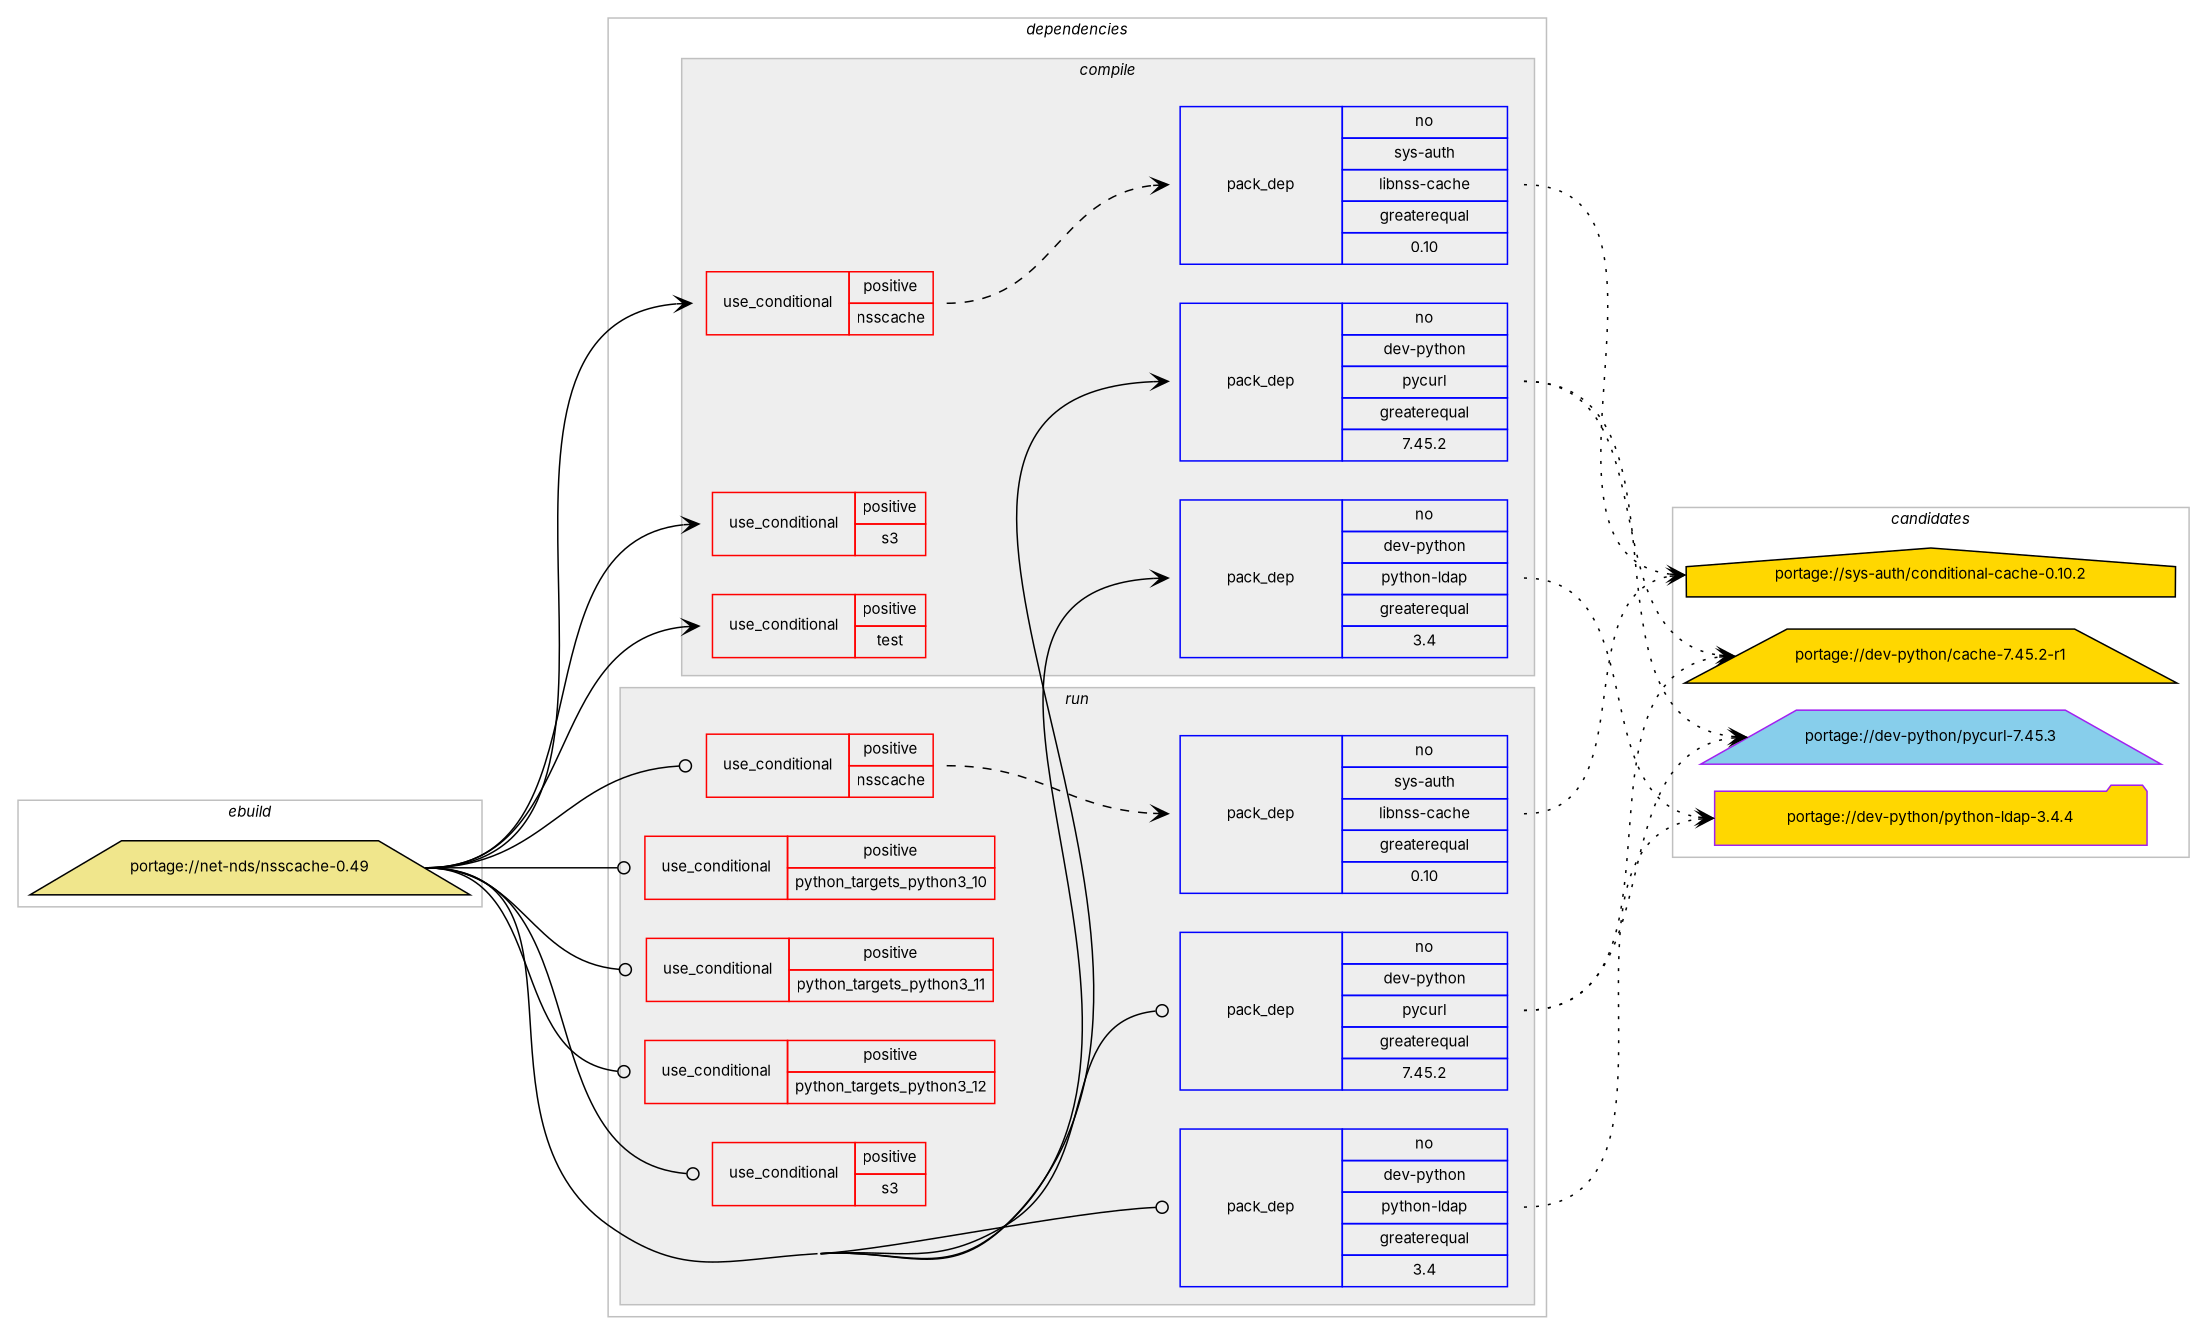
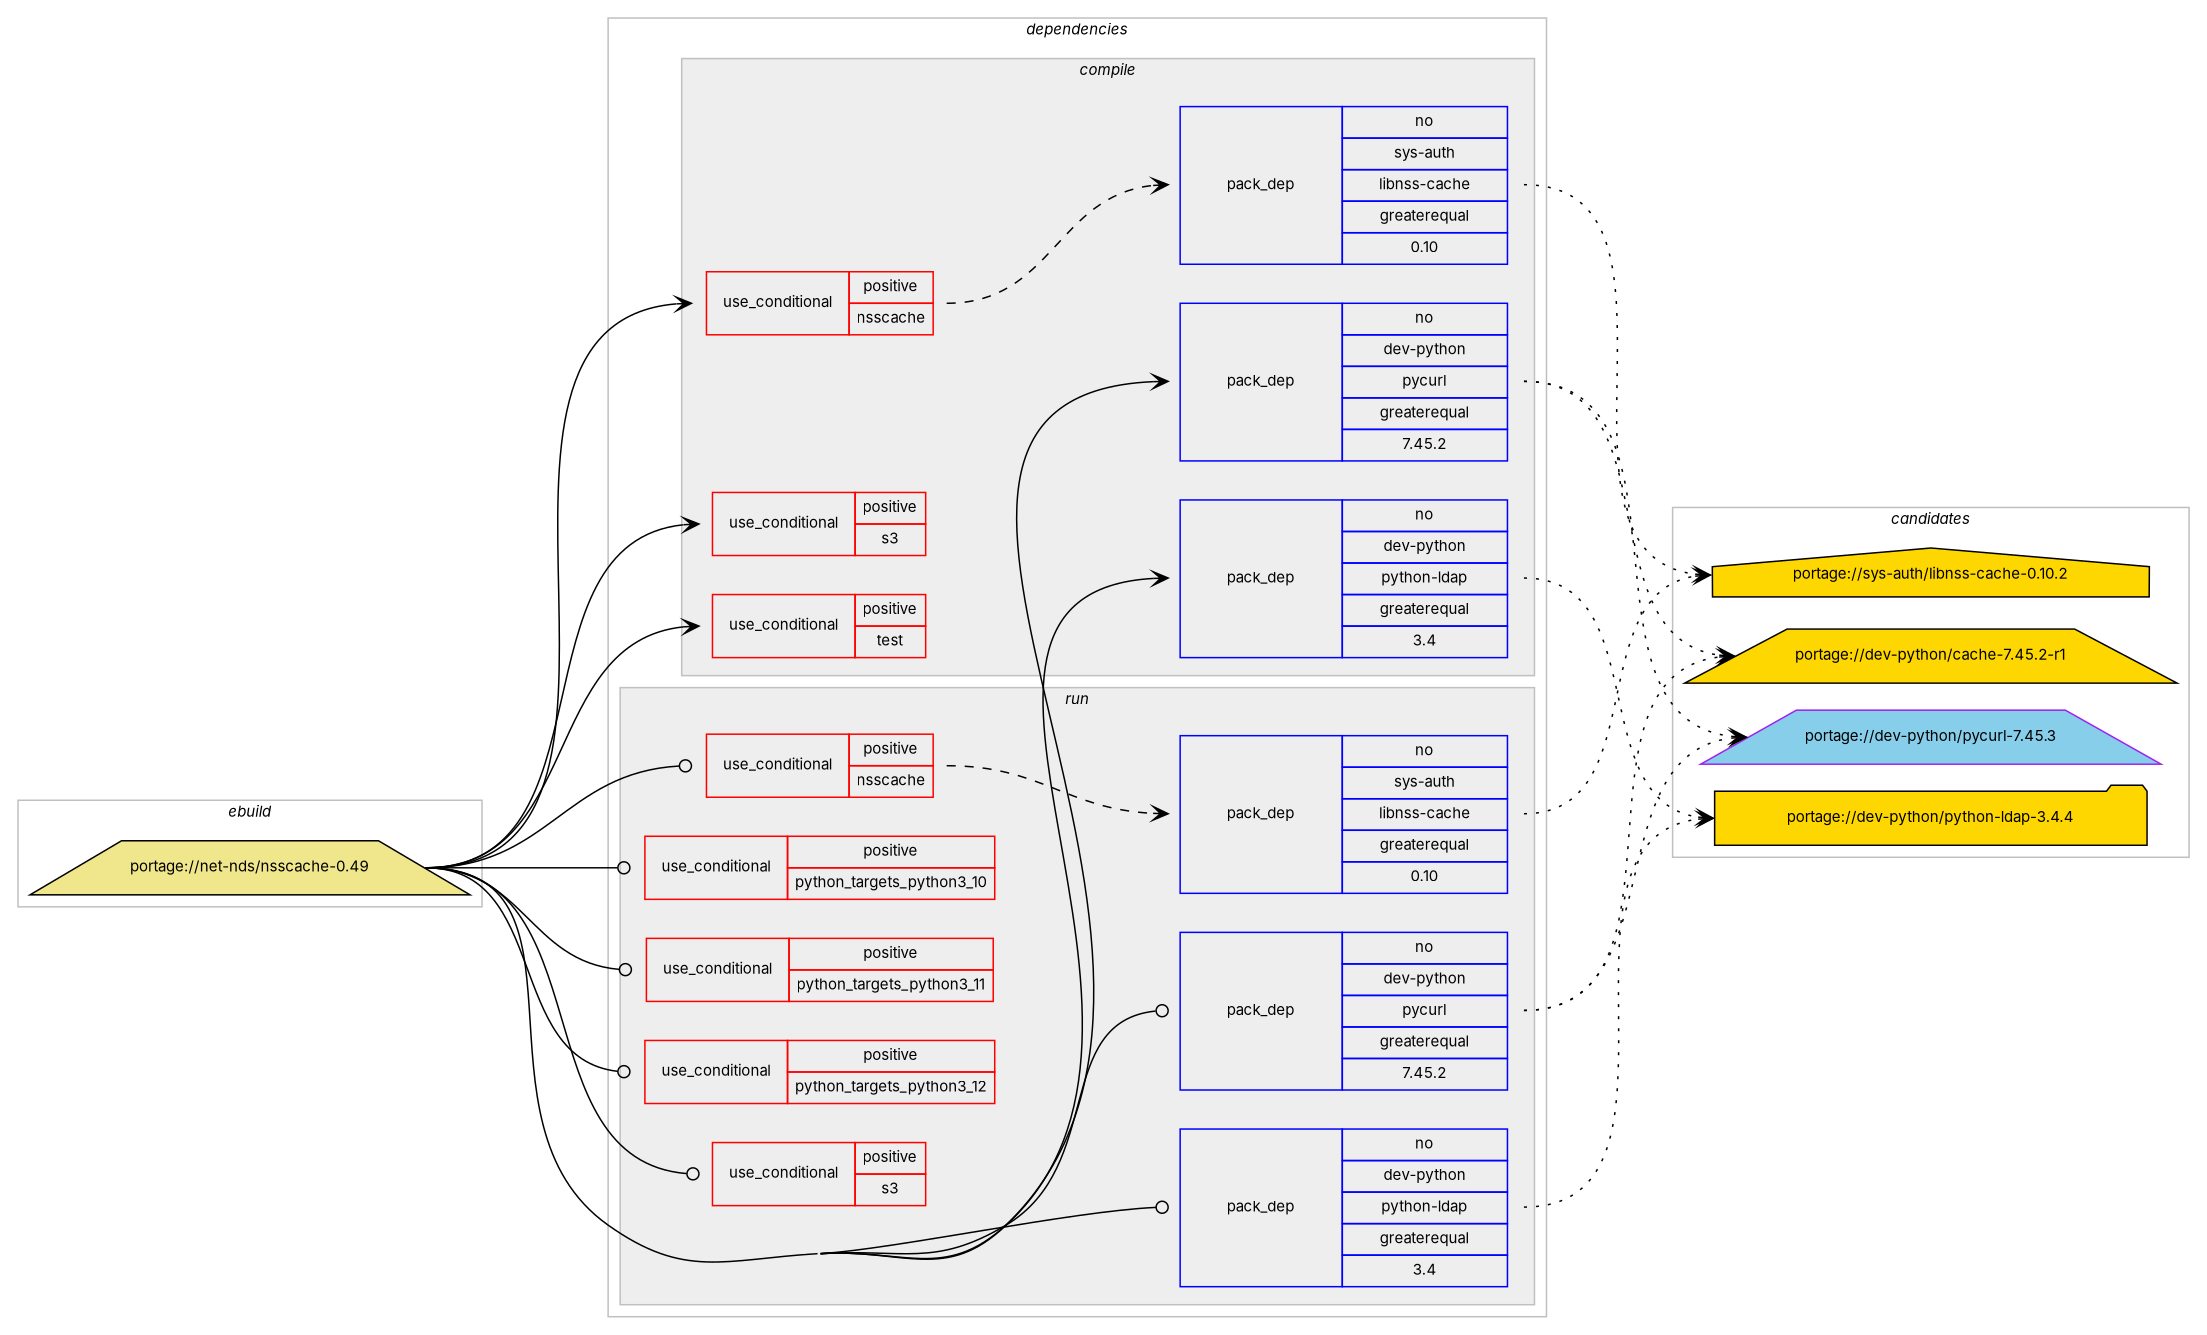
node "portage://sys-auth/conditional-cache-0.10.2": label "portage://sys-auth/conditional-cache-0.10.2" -> "portage://sys-auth/libnss-cache-0.10.2"
node "portage://dev-python/python-ldap-3.4.4": color purple -> black
